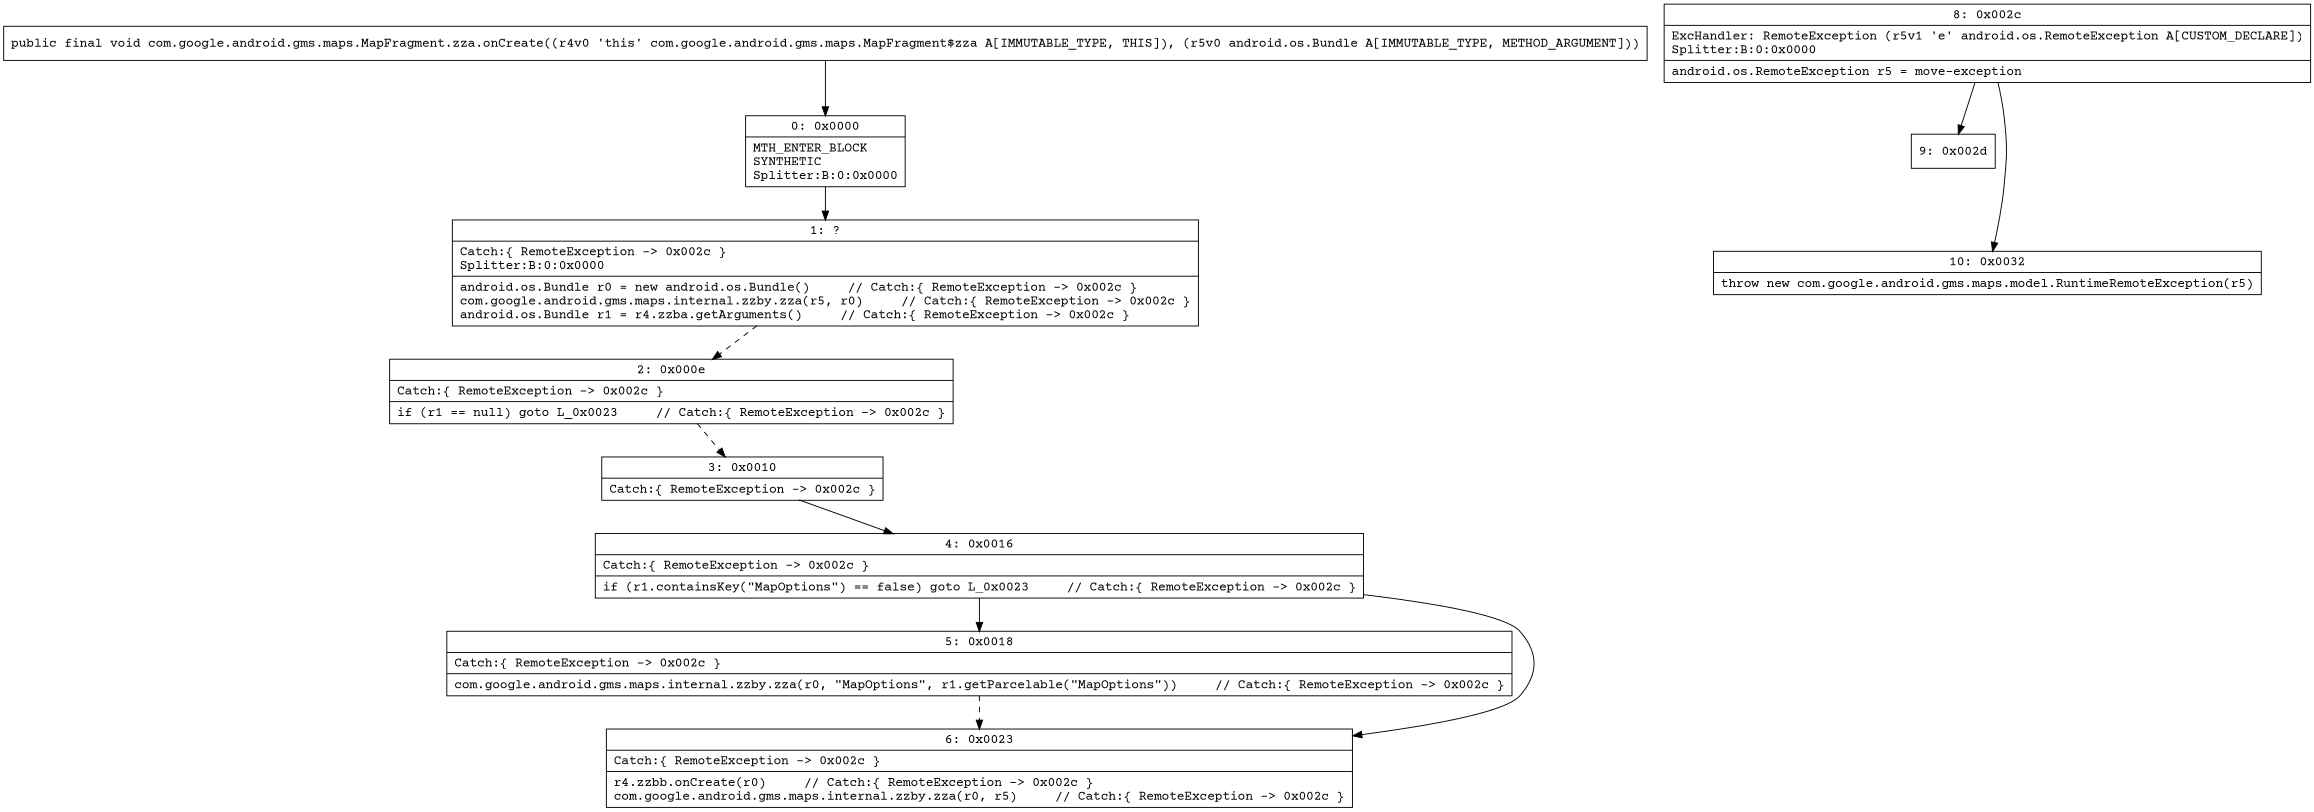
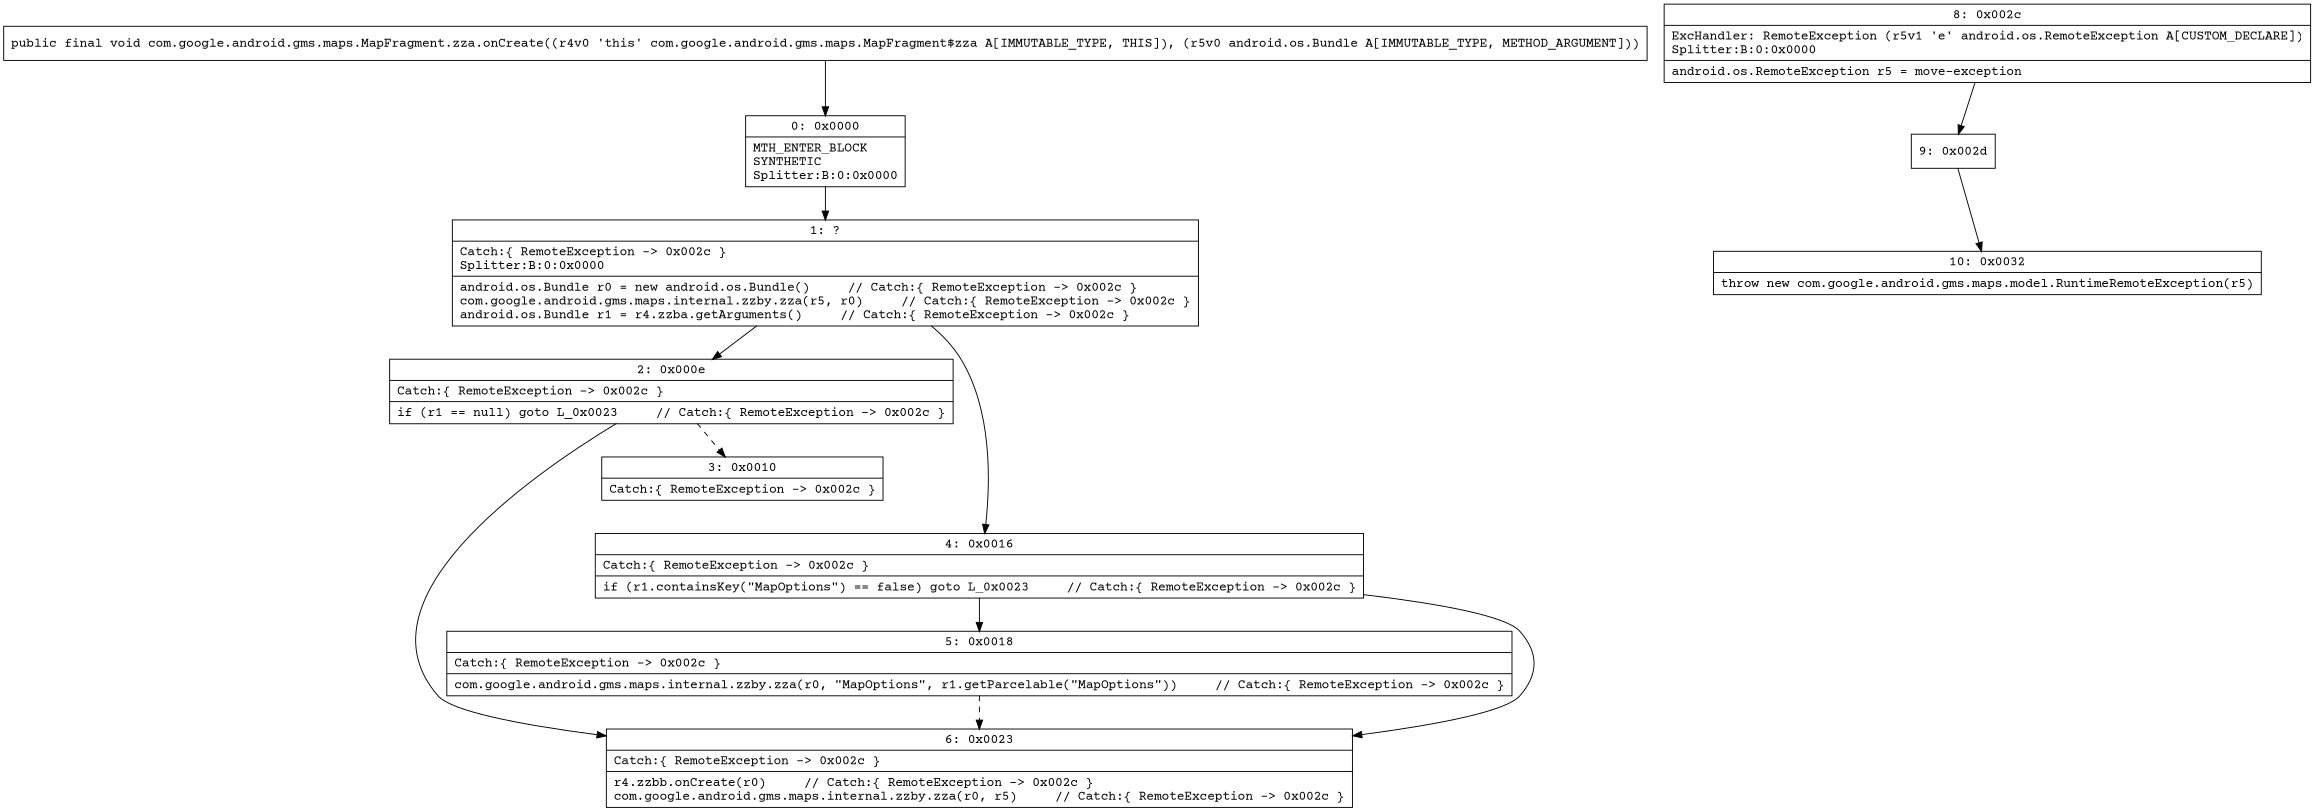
edge "8: 0x002c" -> "10: 0x0032": now "9: 0x002d" -> "10: 0x0032"
edge "1: ?" -> "2: 0x000e": style dashed -> solid
edge "3: 0x0010" -> "4: 0x0016": now "1: ?" -> "4: 0x0016"
edge "2: 0x000e" -> "6: 0x0023": added
